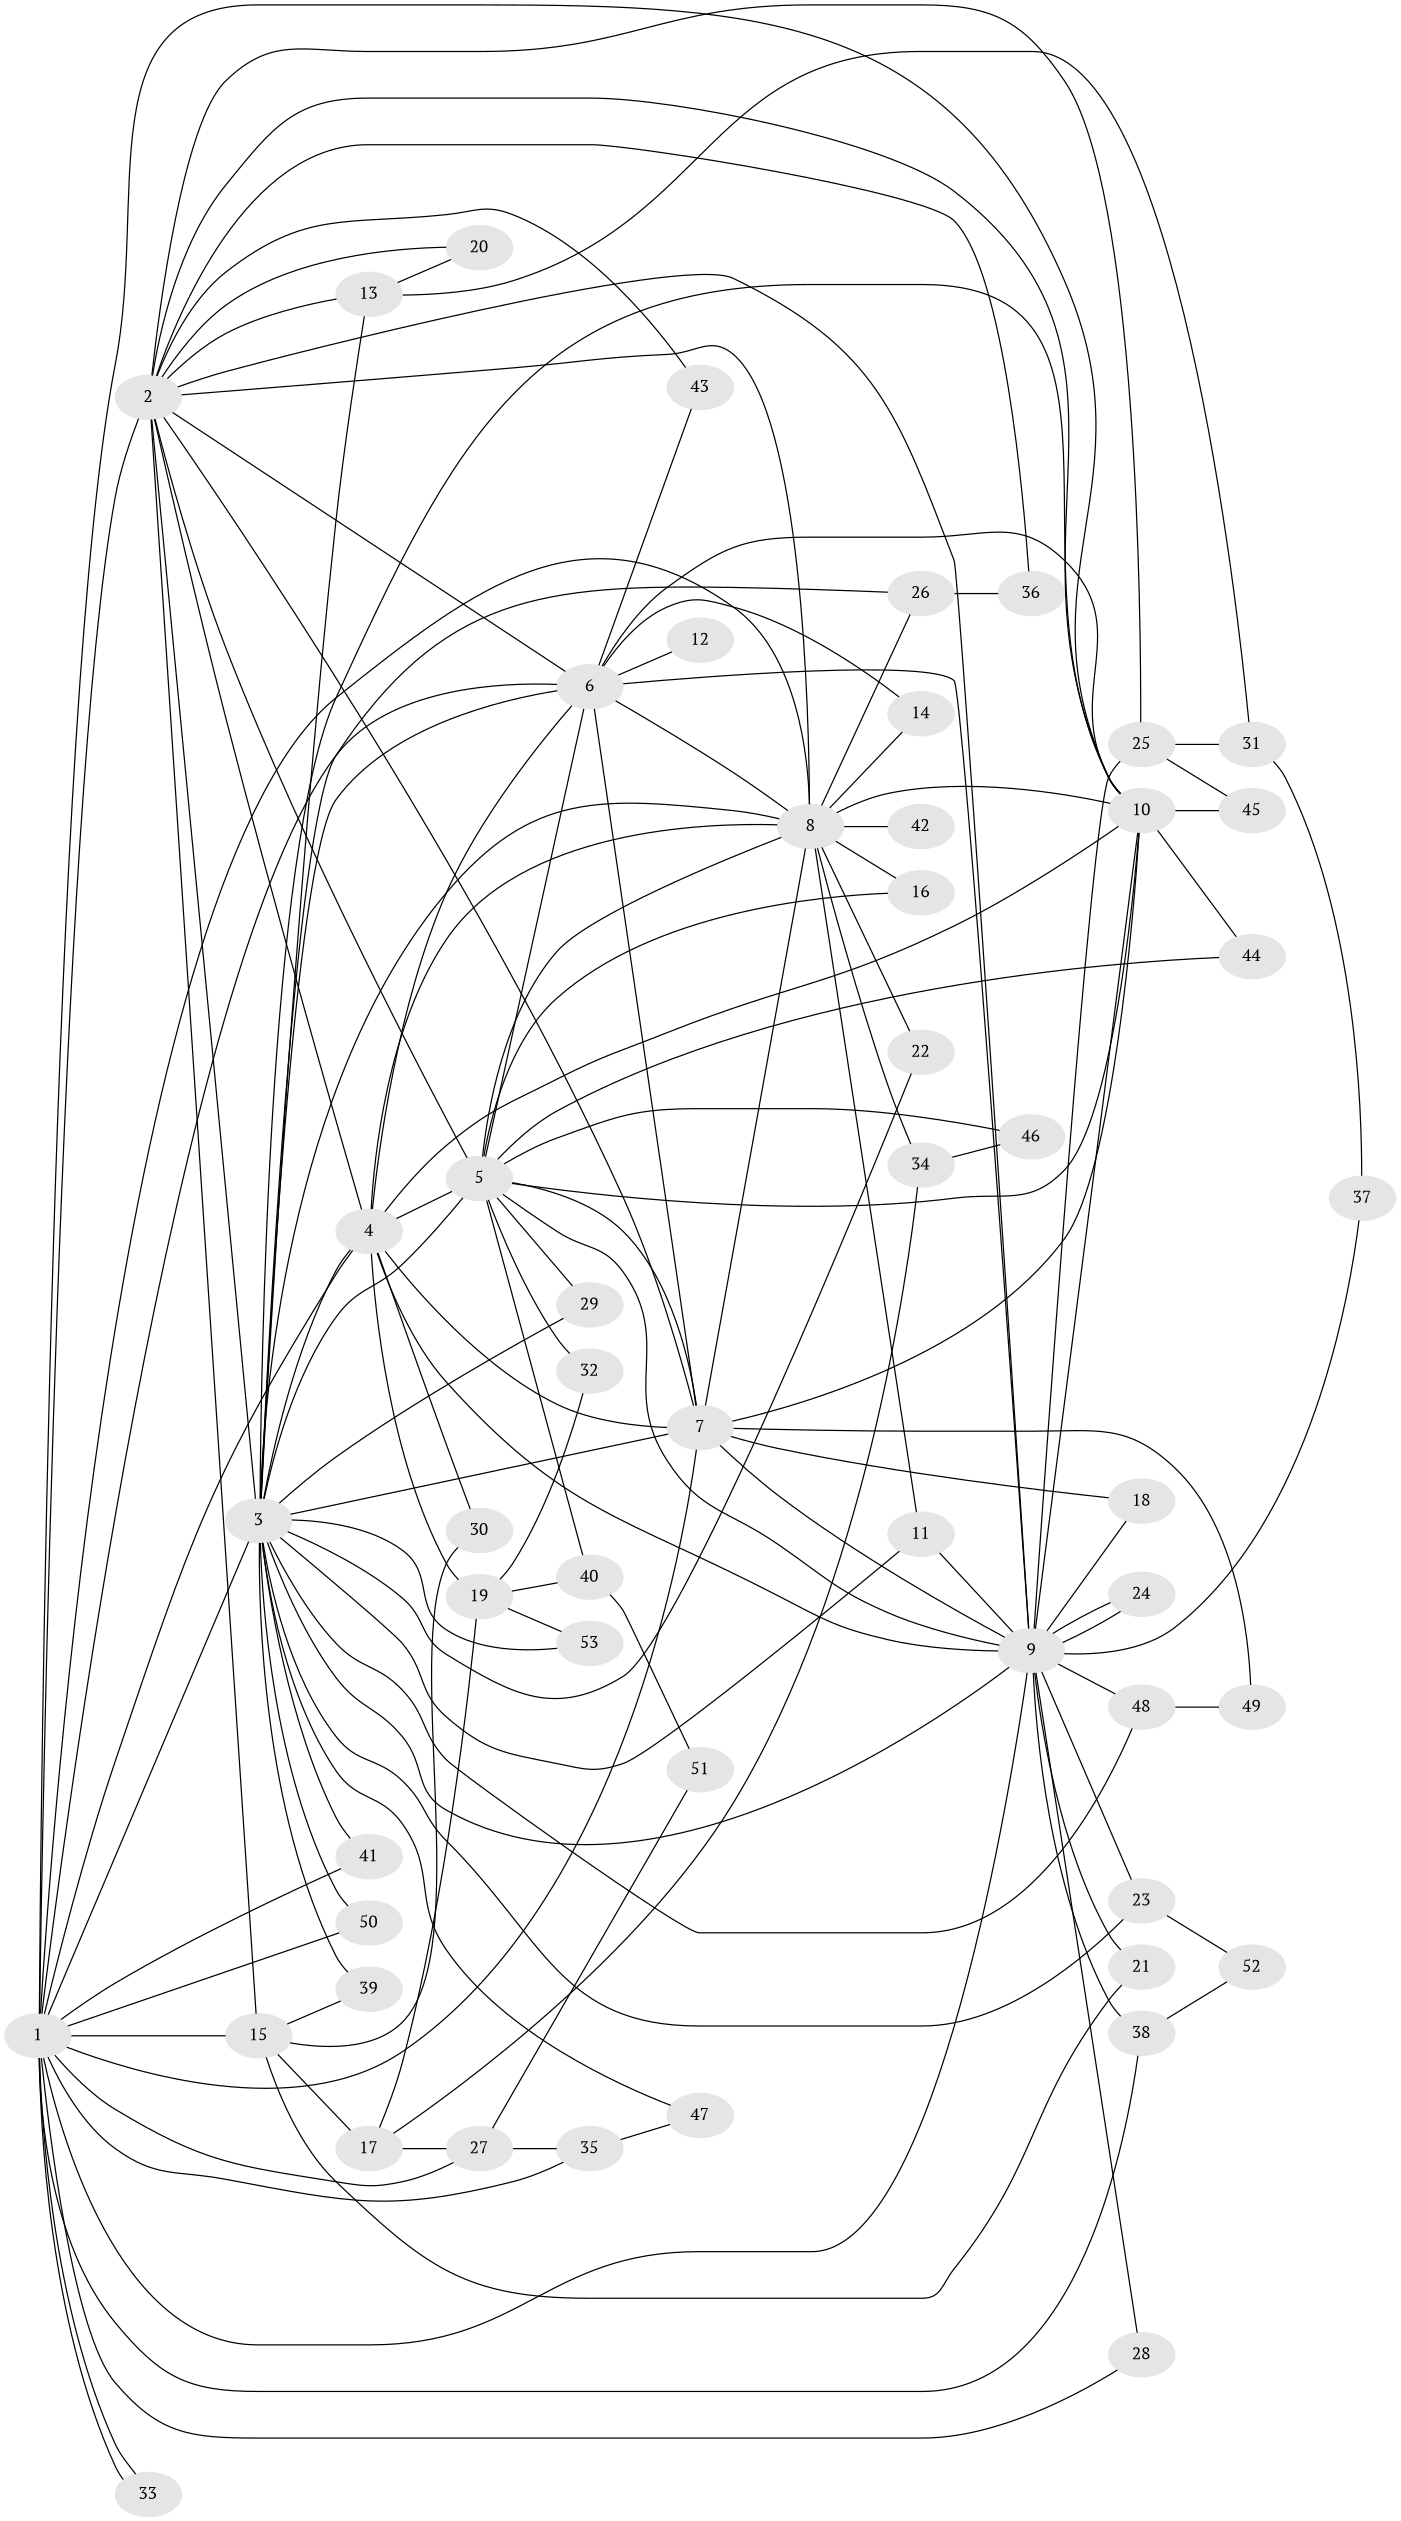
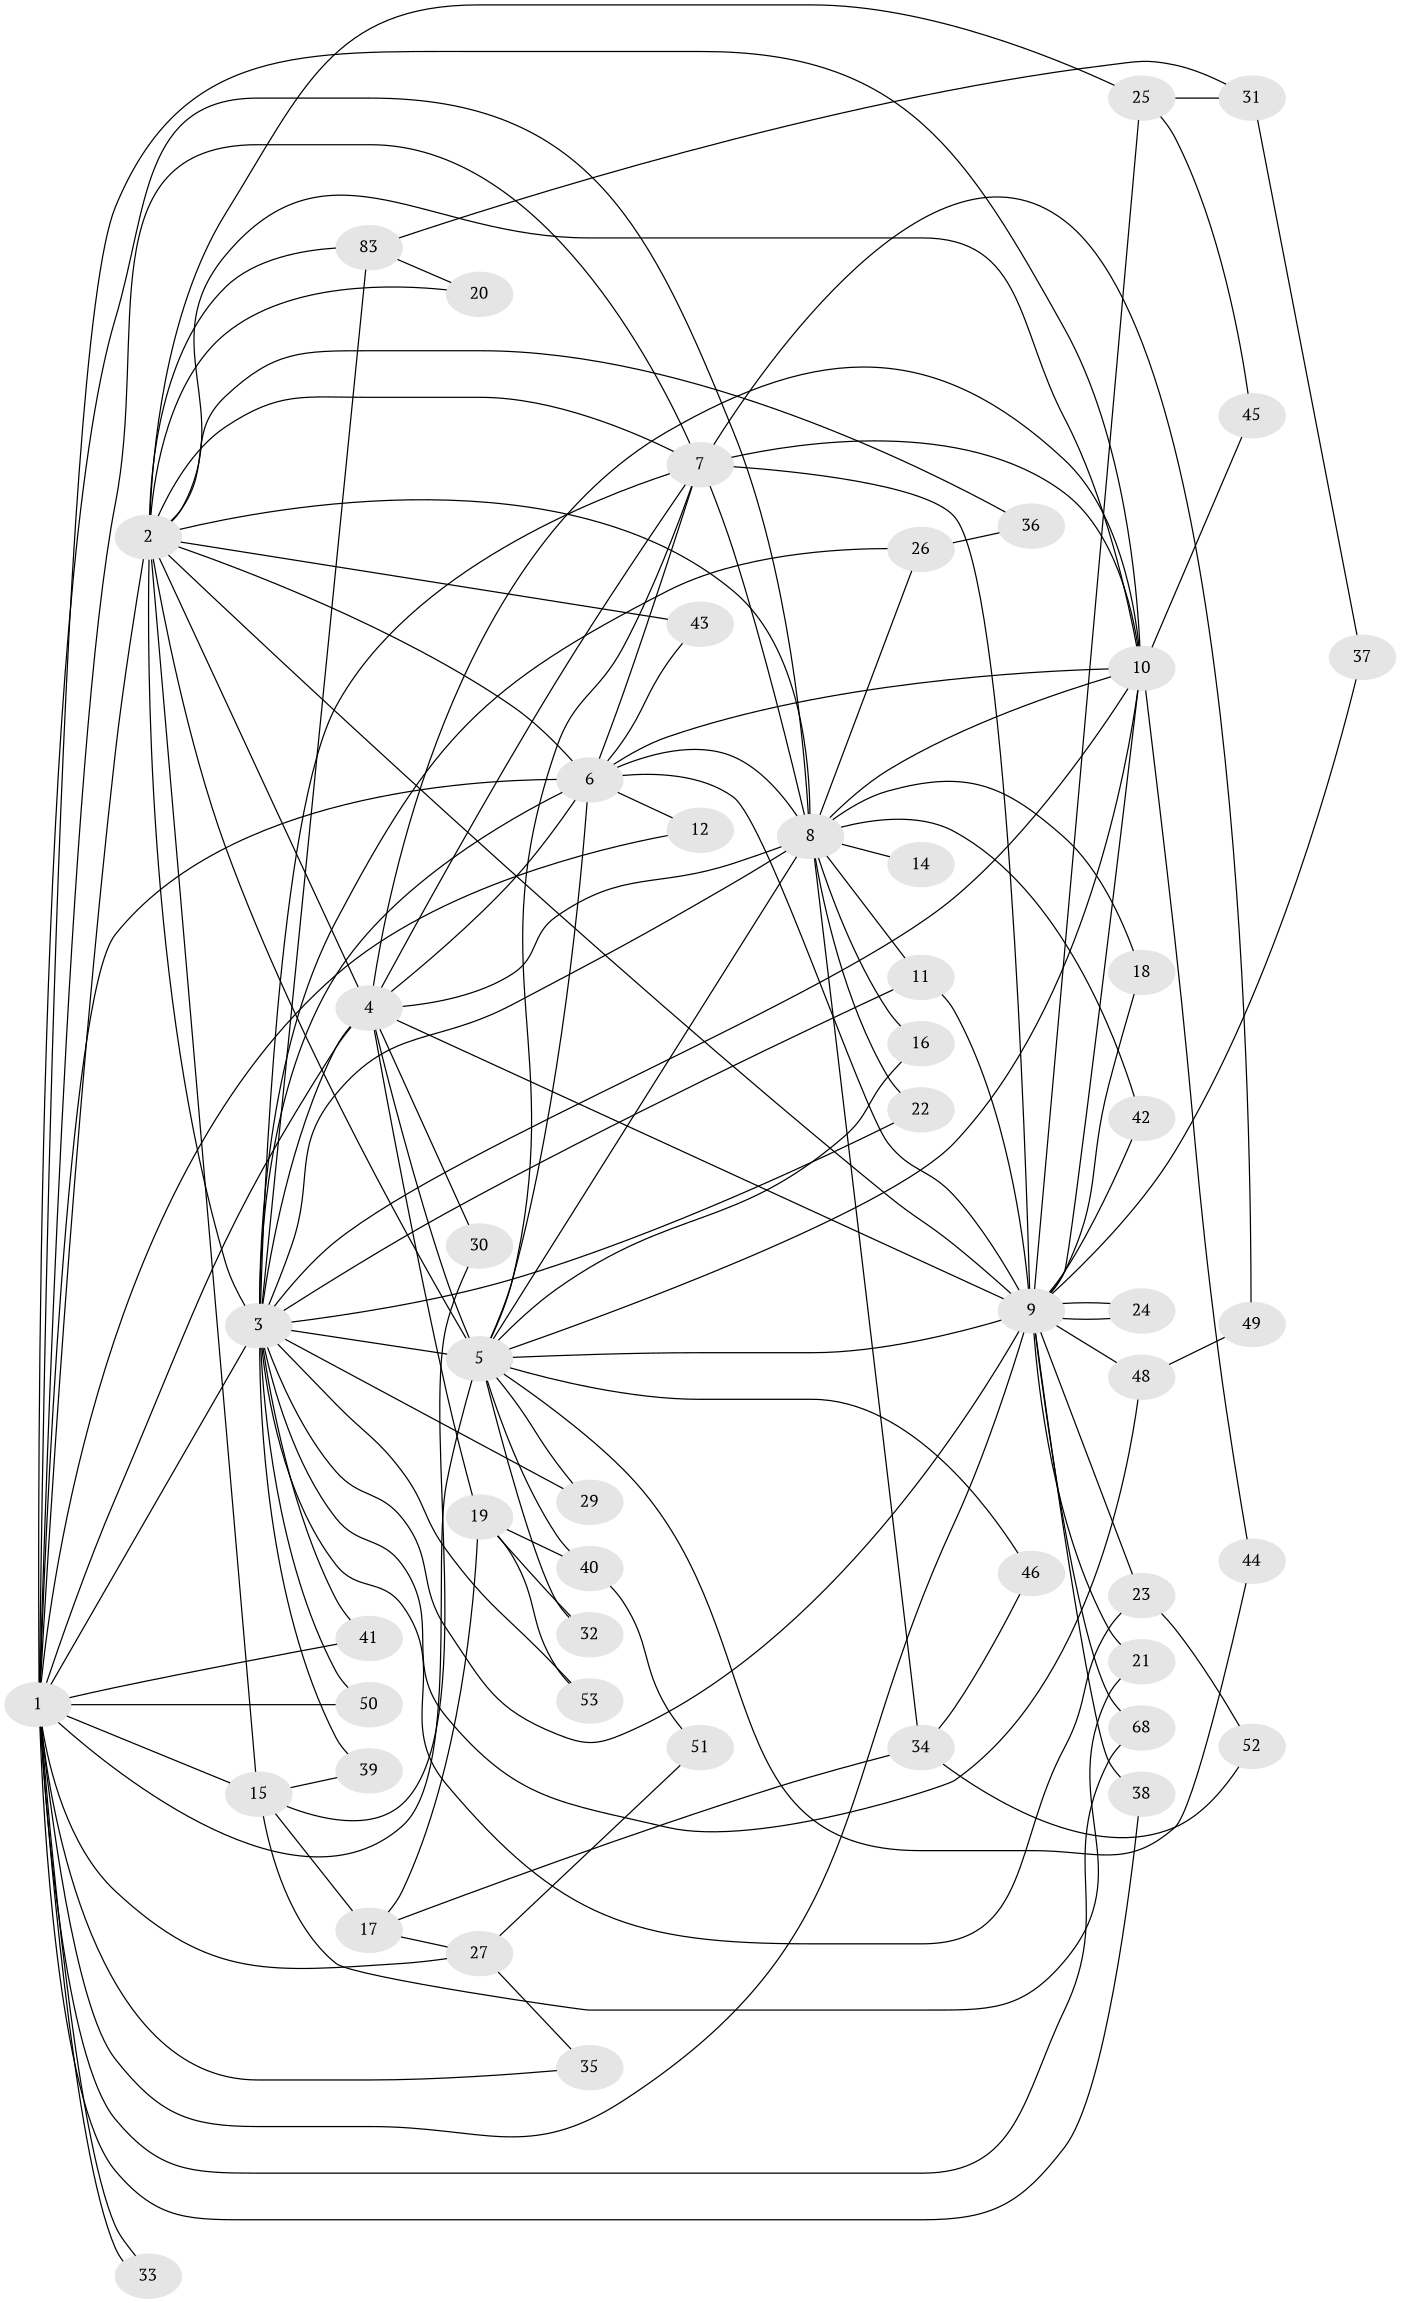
node "13": label "13" -> "83"
edge "6" -- "14": removed
edge "12" -- "1": added
edge "42" -- "9": added
edge "7" -- "18": now "8" -- "18"
edge "5" -- "1": added
edge "52" -- "38": now "52" -- "34"
node "47": removed
node "28": label "28" -> "68"
